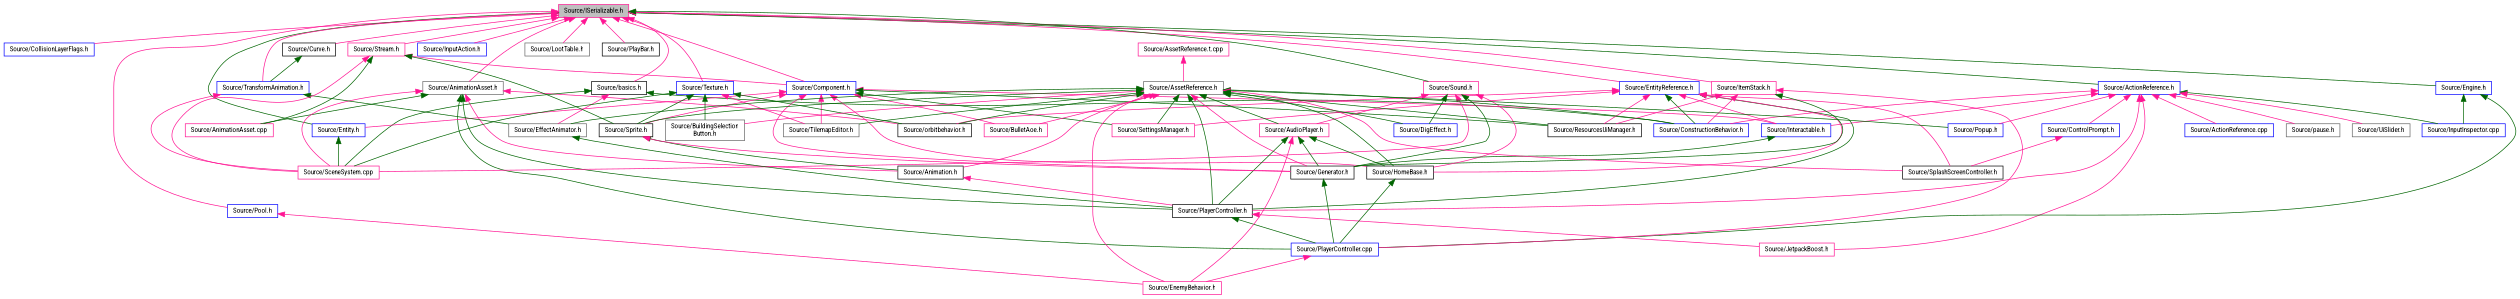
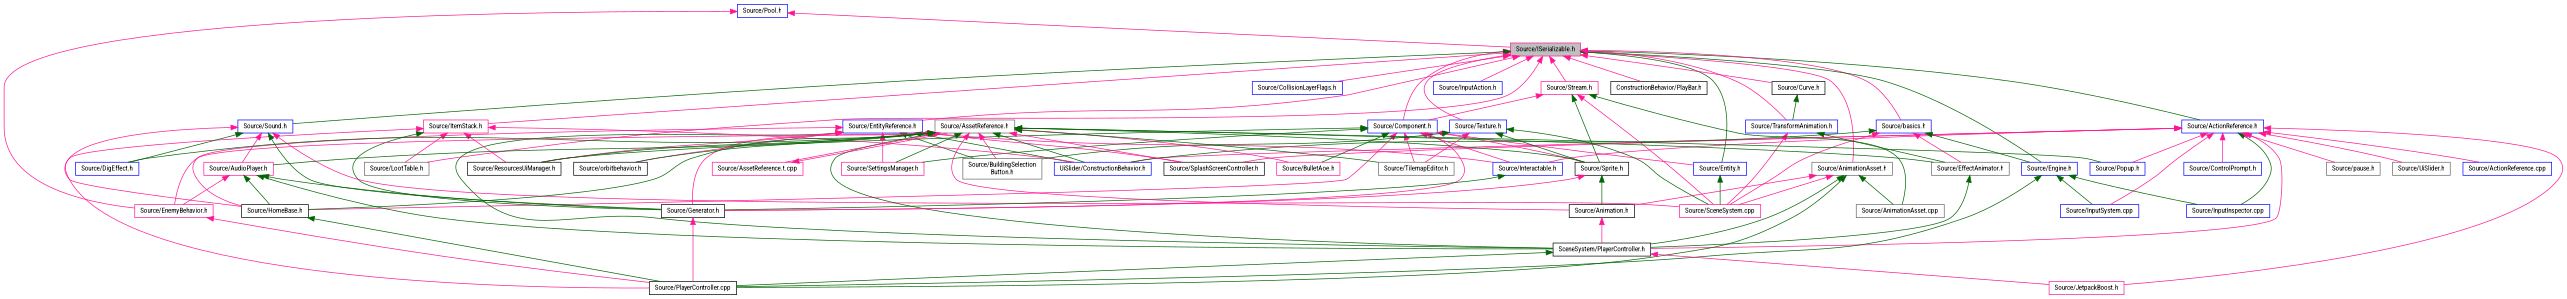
edge "Source/Pool.h" -> "Source/ISerializable.h": reversed
node "Source/PlayBar.h": label "Source/PlayBar.h" -> "ConstructionBehavior/PlayBar.h"
node "Source/basics.h": color black -> blue
node "Source/Sound.h": color deeppink -> blue
edge "Source/orbitbehavior.h" -> "Source/AnimationAsset.h": removed
edge "Source/SceneSystem.cpp" -> "Source/basics.h": color darkgreen -> deeppink
edge "Source/orbitbehavior.h" -> "Source/Texture.h": removed
edge "Source/BulletAoe.h" -> "Source/Component.h": color deeppink -> darkgreen
node "Source/AnimationAsset.cpp": color deeppink -> gray40
node "Source/ConstructionBehavior.h": label "Source/ConstructionBehavior.h" -> "UiSlider/ConstructionBehavior.h"
edge "Source/BuildingSelection Button.h" -> "Source/EntityReference.h": added
edge "Source/AssetReference.t.cpp" -> "Source/AssetReference.h": added
edge "Source/Engine.h" -> "Source/basics.h": added
edge "Source/LootTable.h" -> "Source/ItemStack.h": added
edge "Source/SplashScreenController.h" -> "Source/ControlPrompt.h": now "Source/SplashScreenController.h" -> "Source/ActionReference.h"
node "Source/PlayerController.h": label "Source/PlayerController.h" -> "SceneSystem/PlayerController.h"
node "Source/InputSystem.cpp": added
edge "Source/PlayerController.cpp" -> "Source/Generator.h": color darkgreen -> deeppink
node "Source/PlayerController.cpp": color blue -> black
edge "Source/EnemyBehavior.h" -> "Source/PlayerController.cpp": reversed
